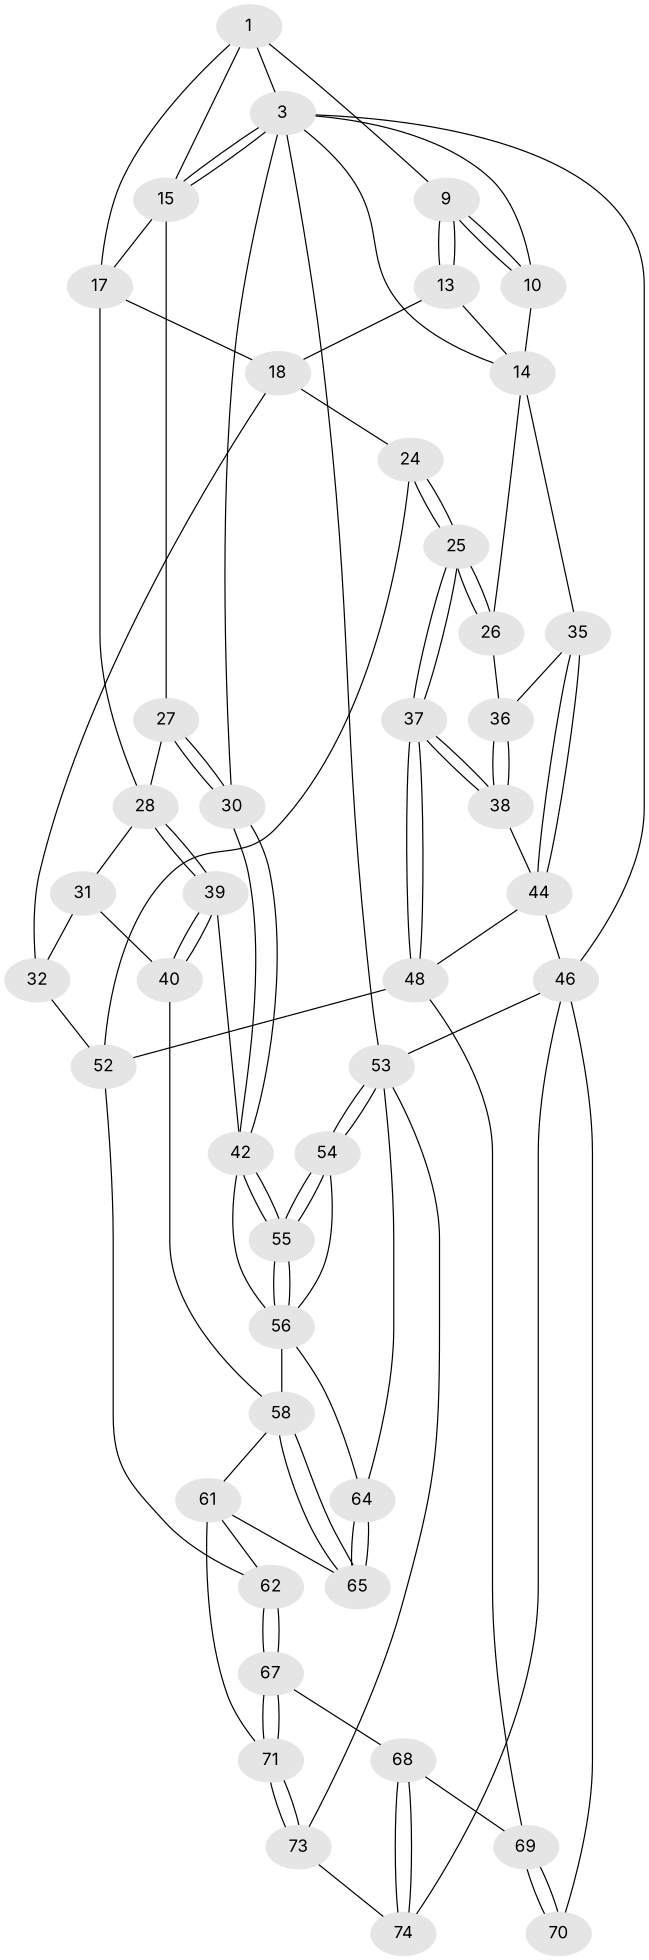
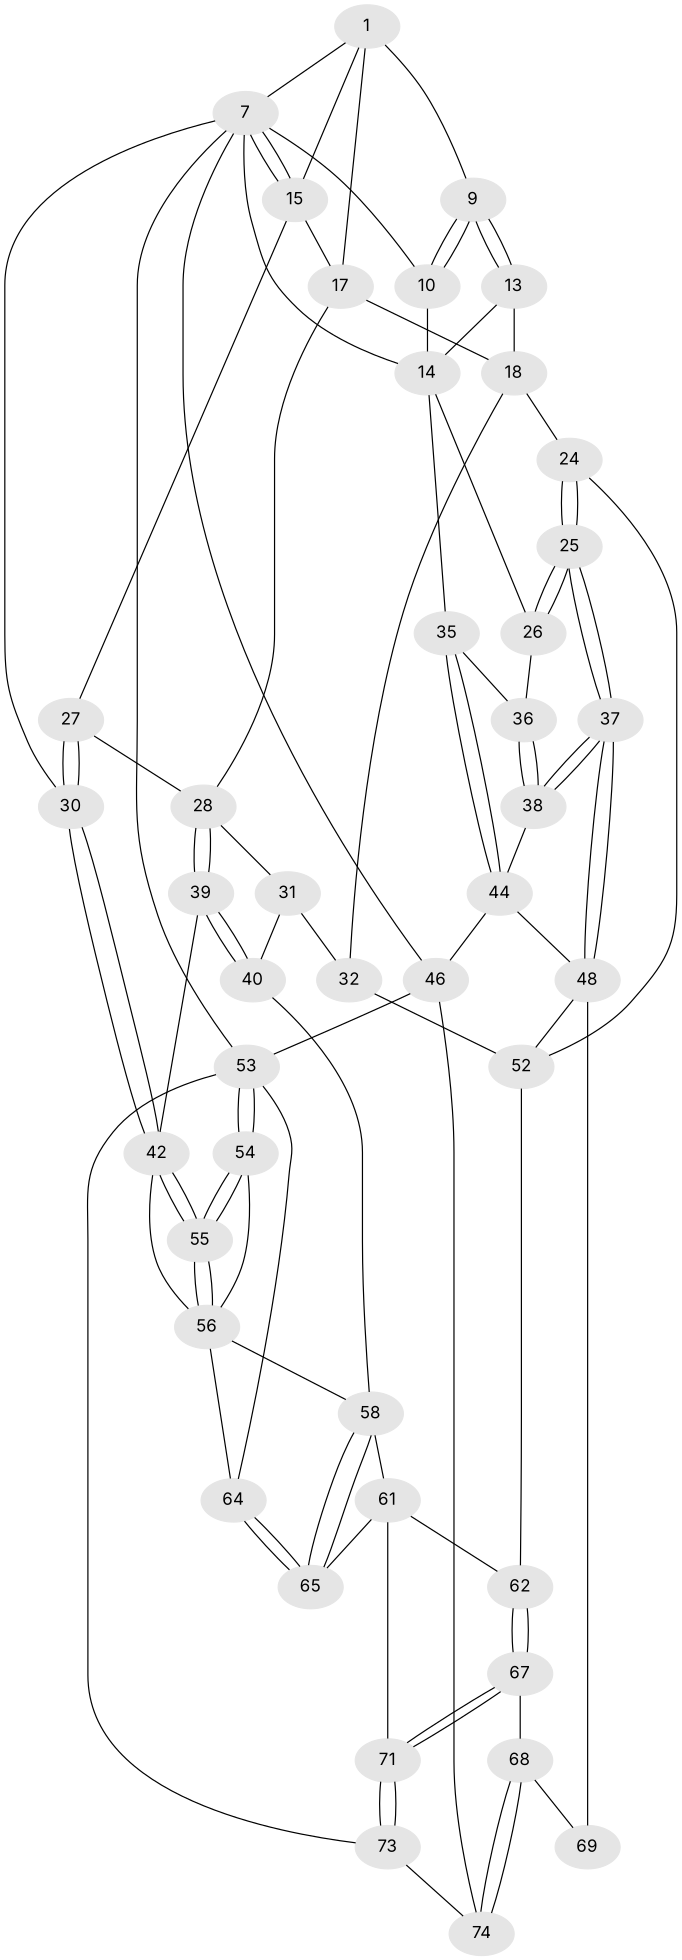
node "3": label "3" -> "7"
node "70": removed
